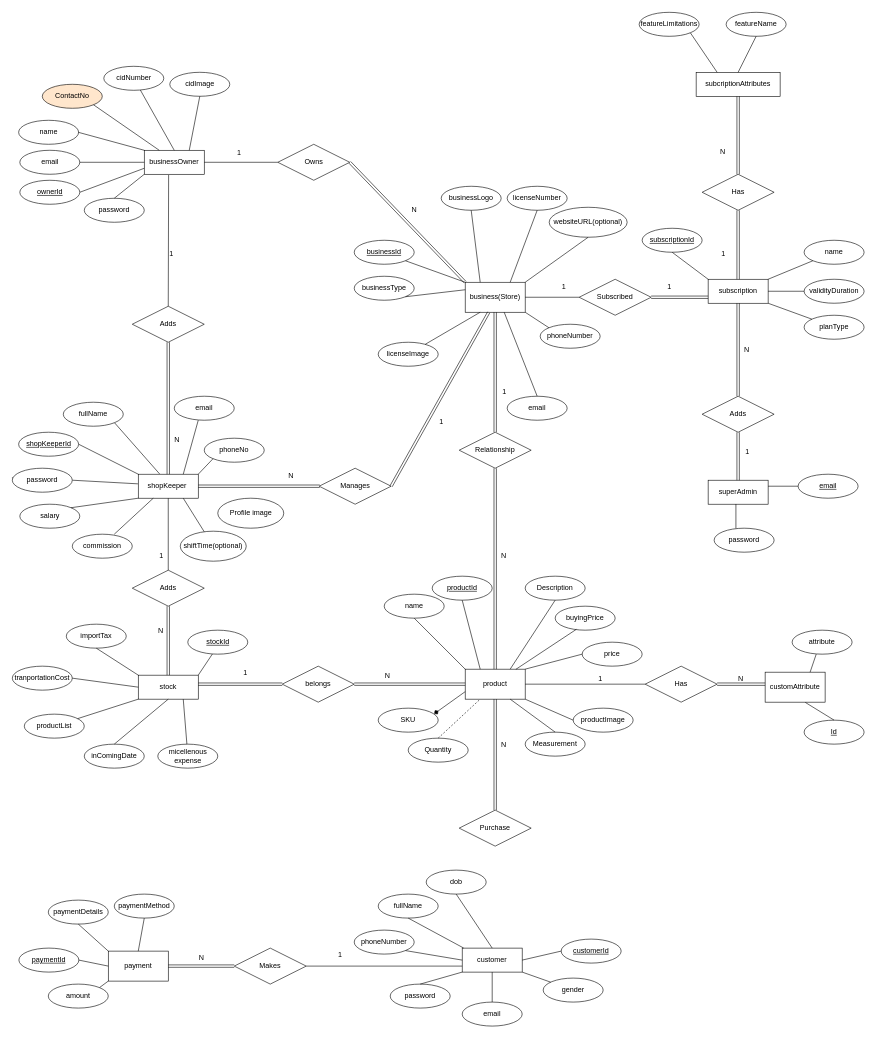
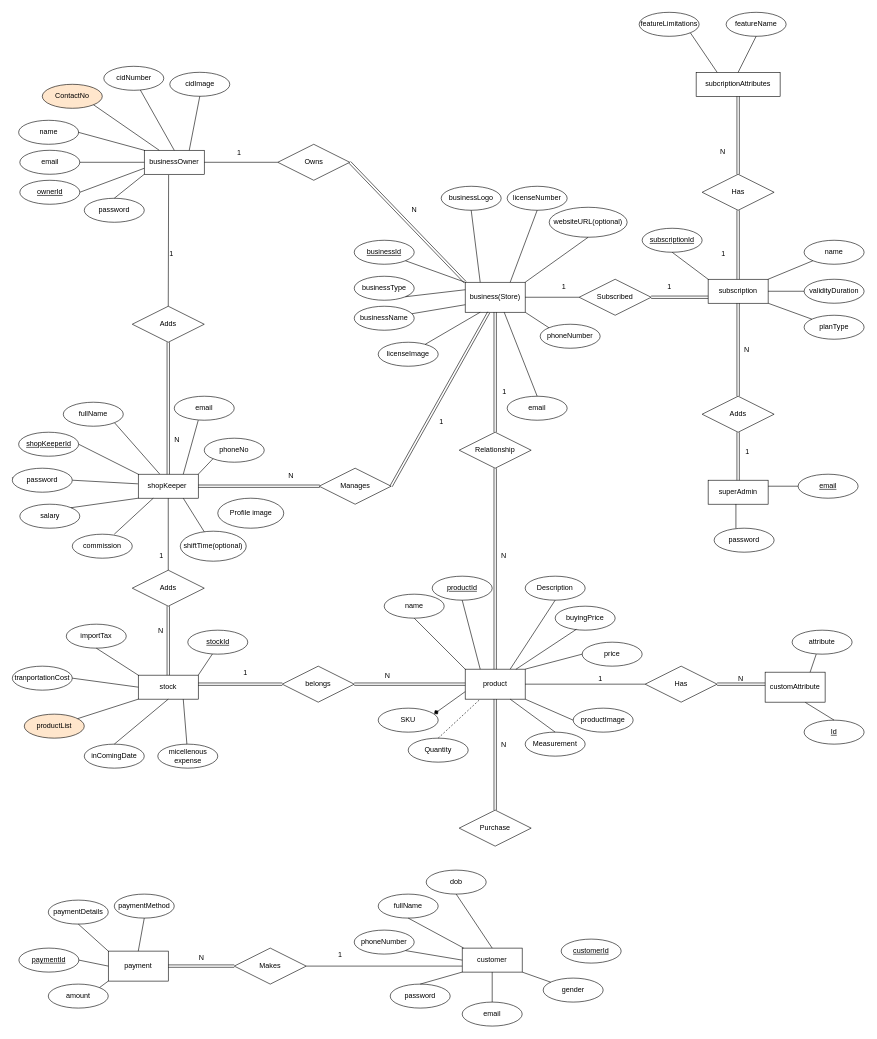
edge "business(Store)" -- "businessName": added
node "businessName": added
node "productList": fillcolor #ffffff -> #ffe6cc
edge "customerId" -- "customer": removed
